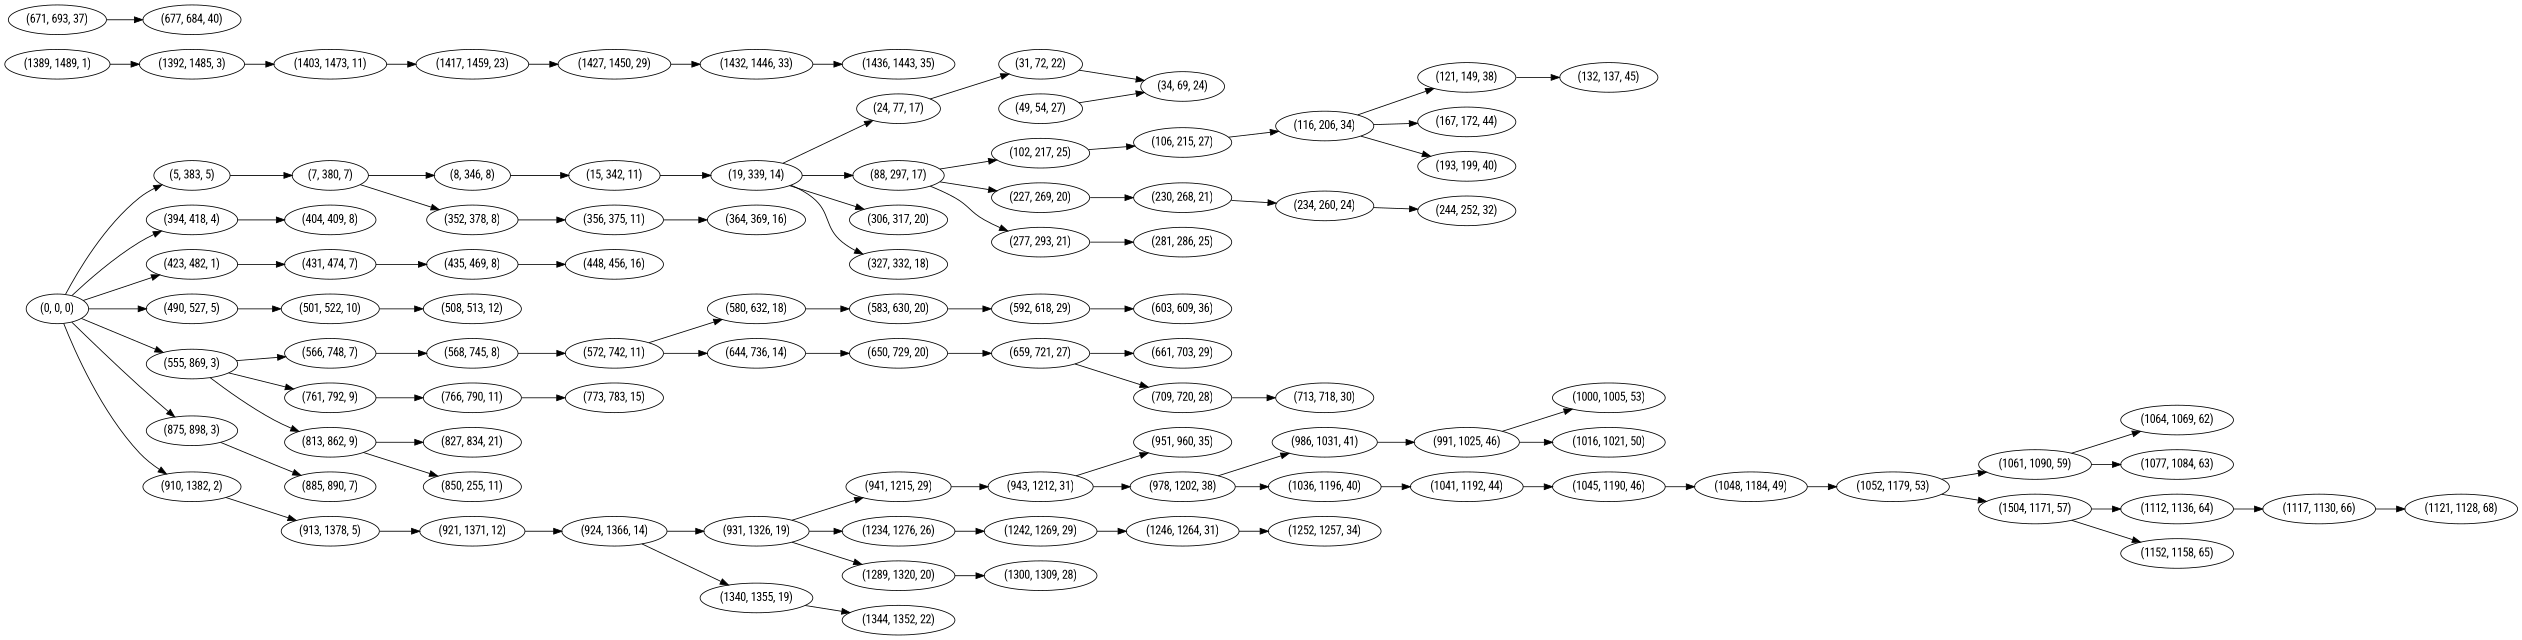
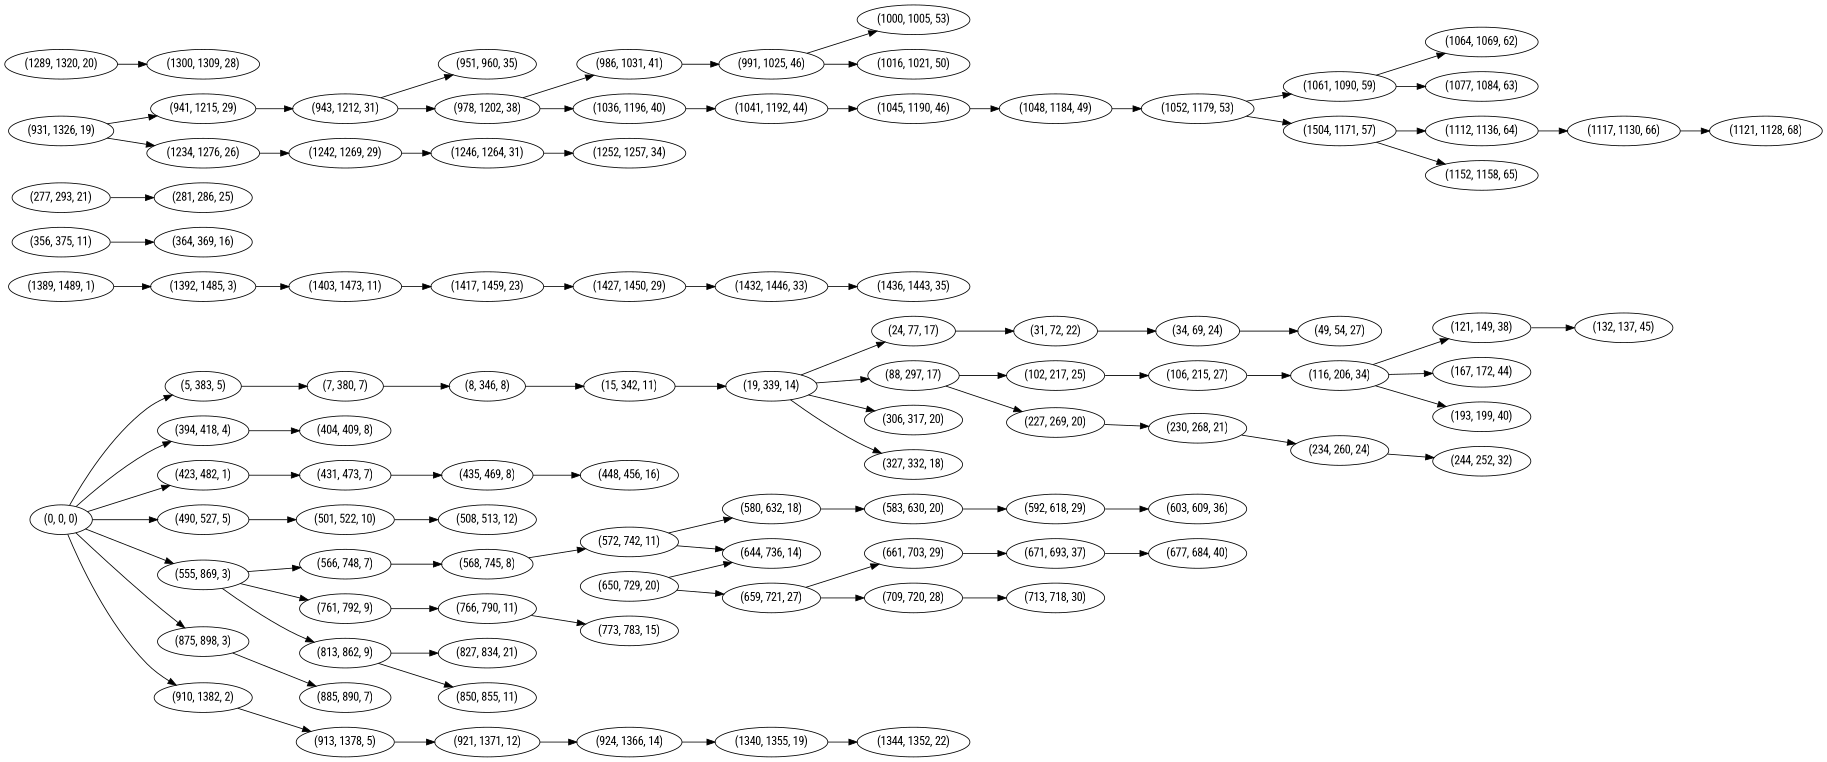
edge "(49, 54, 27)" -> "(34, 69, 24)": reversed
edge "(88, 297, 17)" -> "(277, 293, 21)": removed
node "(352, 378, 8)": removed
node "(431, 474, 7)": label "(431, 474, 7)" -> "(431, 473, 7)"
edge "(644, 736, 14)" -> "(650, 729, 20)": reversed
node "(850, 255, 11)": label "(850, 255, 11)" -> "(850, 855, 11)"
edge "(924, 1366, 14)" -> "(931, 1326, 19)": removed
edge "(931, 1326, 19)" -> "(1289, 1320, 20)": removed
edge "(661, 703, 29)" -> "(671, 693, 37)": added
